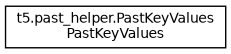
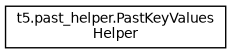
node "t5.past_helper.PastKeyValues PastKeyValues": label "t5.past_helper.PastKeyValues PastKeyValues" -> "t5.past_helper.PastKeyValues Helper"
